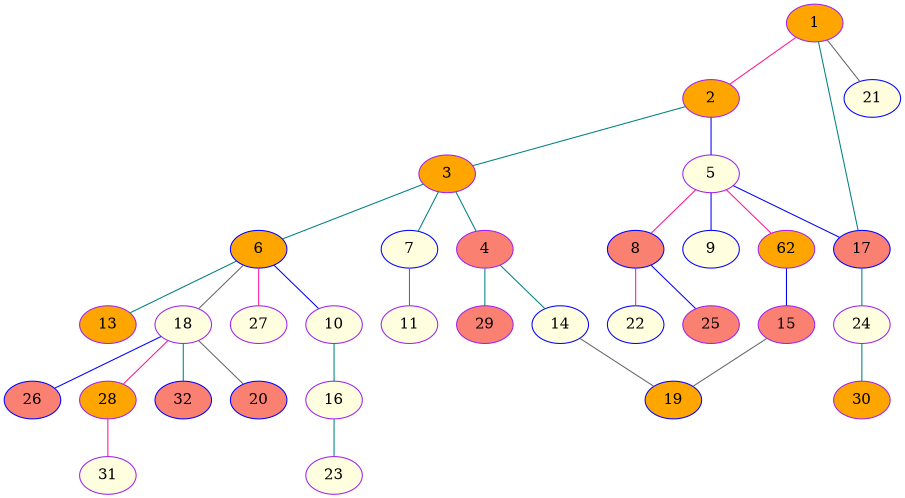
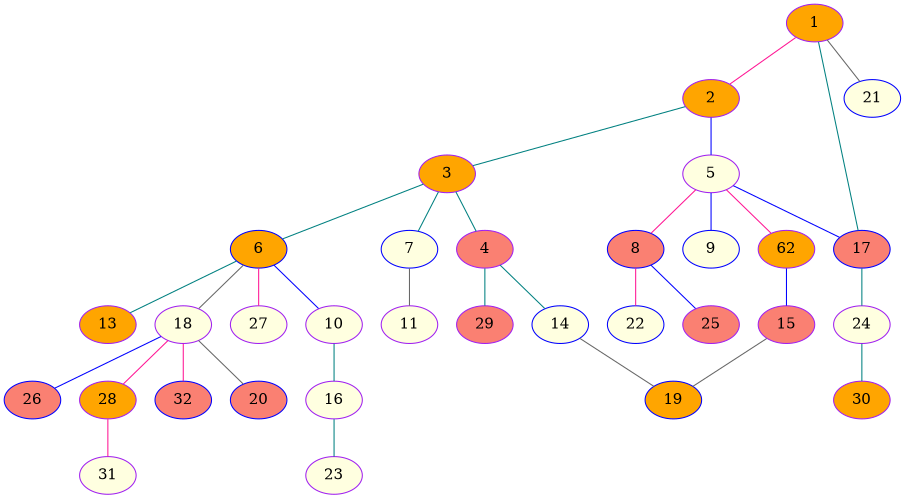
edge "18" -- "32": color teal -> deeppink
